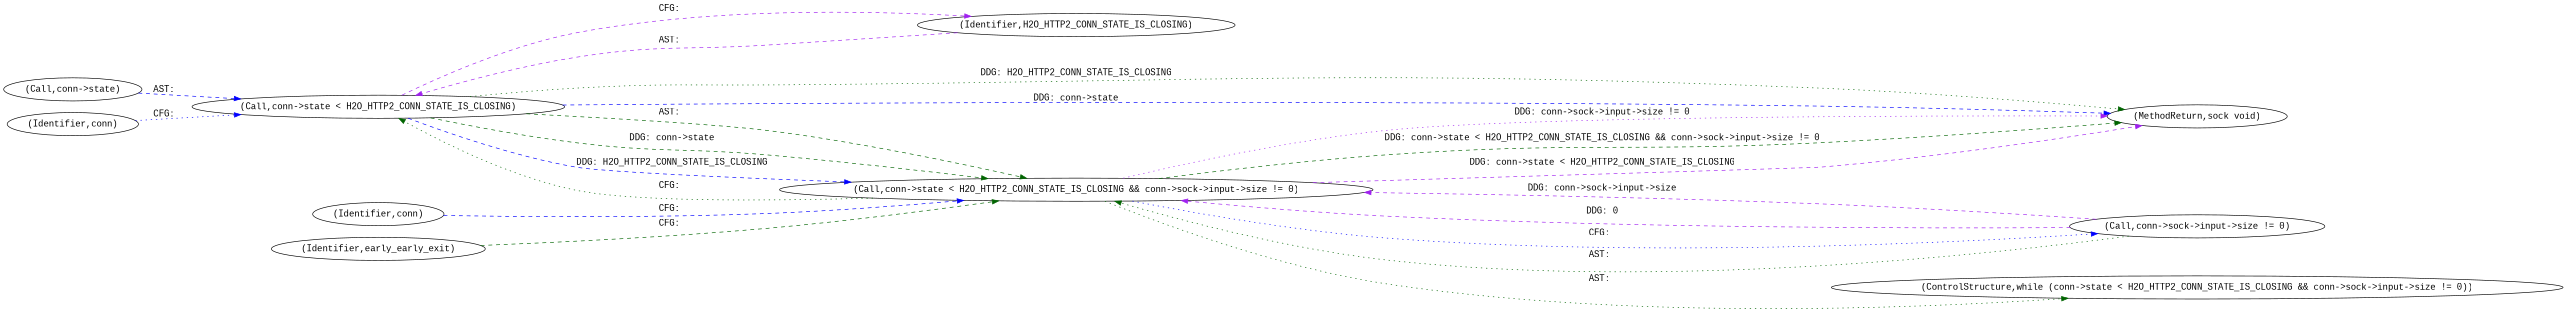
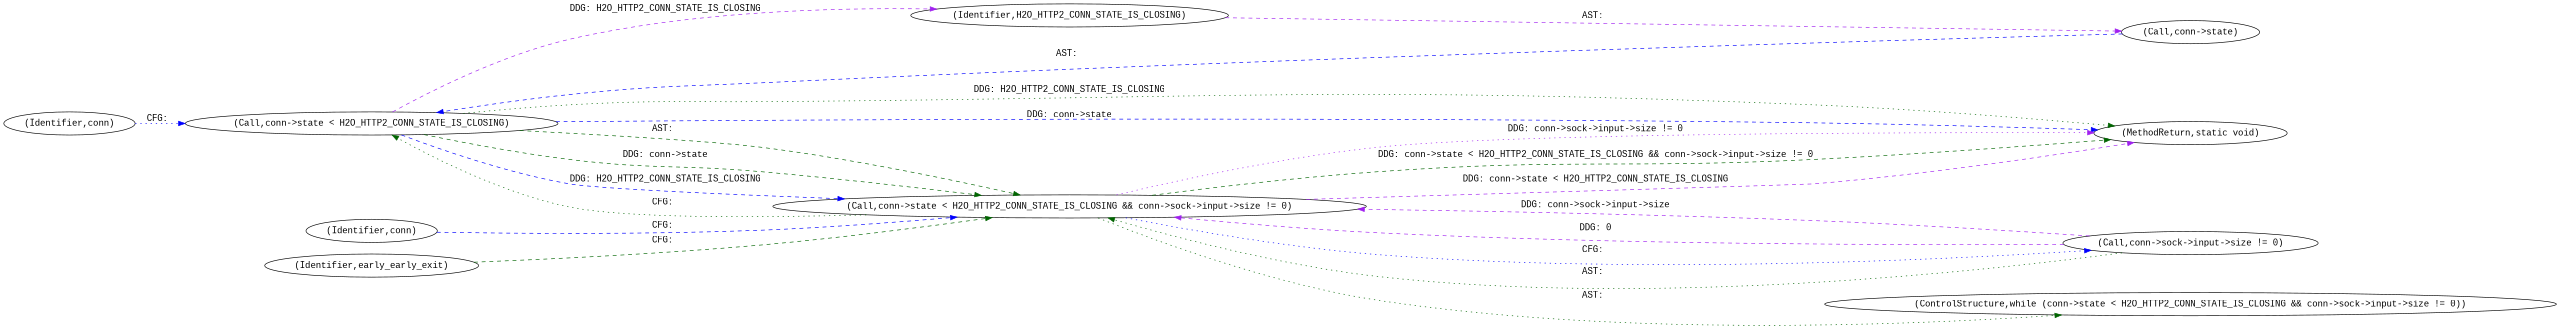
edge "(Call,conn->state < H2O_HTTP2_CONN_STATE_IS_CLOSING)" -> "(Identifier,H2O_HTTP2_CONN_STATE_IS_CLOSING)": label "CFG: " -> "DDG: H2O_HTTP2_CONN_STATE_IS_CLOSING"
edge "(Identifier,H2O_HTTP2_CONN_STATE_IS_CLOSING)" -> "(Call,conn->state < H2O_HTTP2_CONN_STATE_IS_CLOSING)": now "(Identifier,H2O_HTTP2_CONN_STATE_IS_CLOSING)" -> "(Call,conn->state)"
node "(MethodReturn,sock void)": label "(MethodReturn,sock void)" -> "(MethodReturn,static void)"
